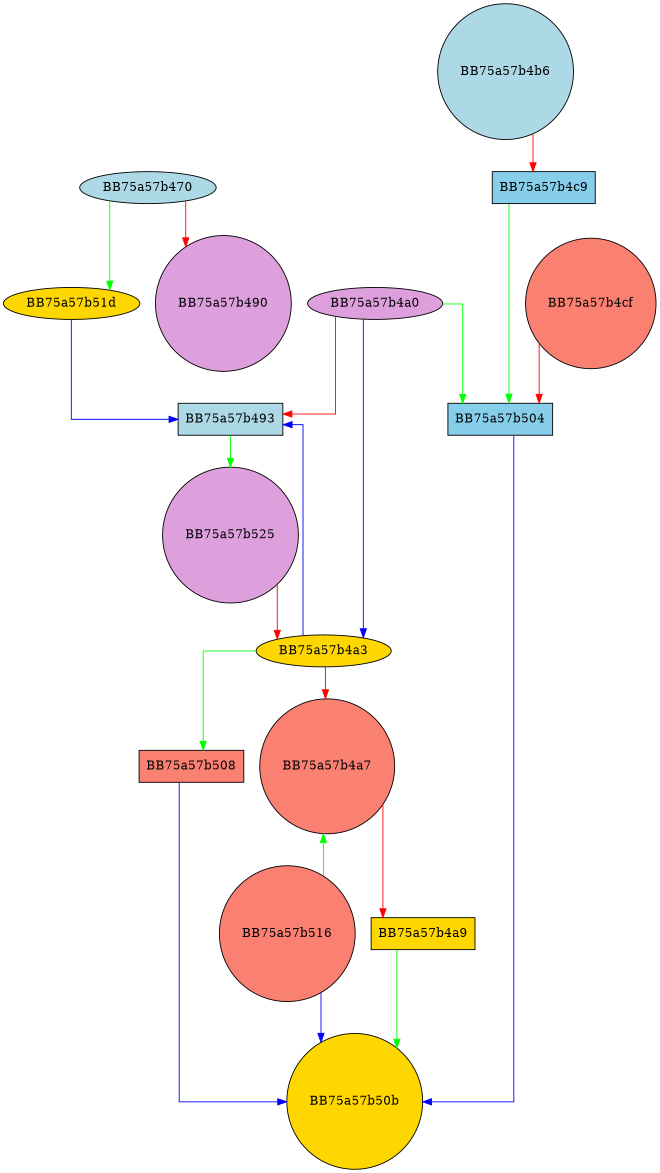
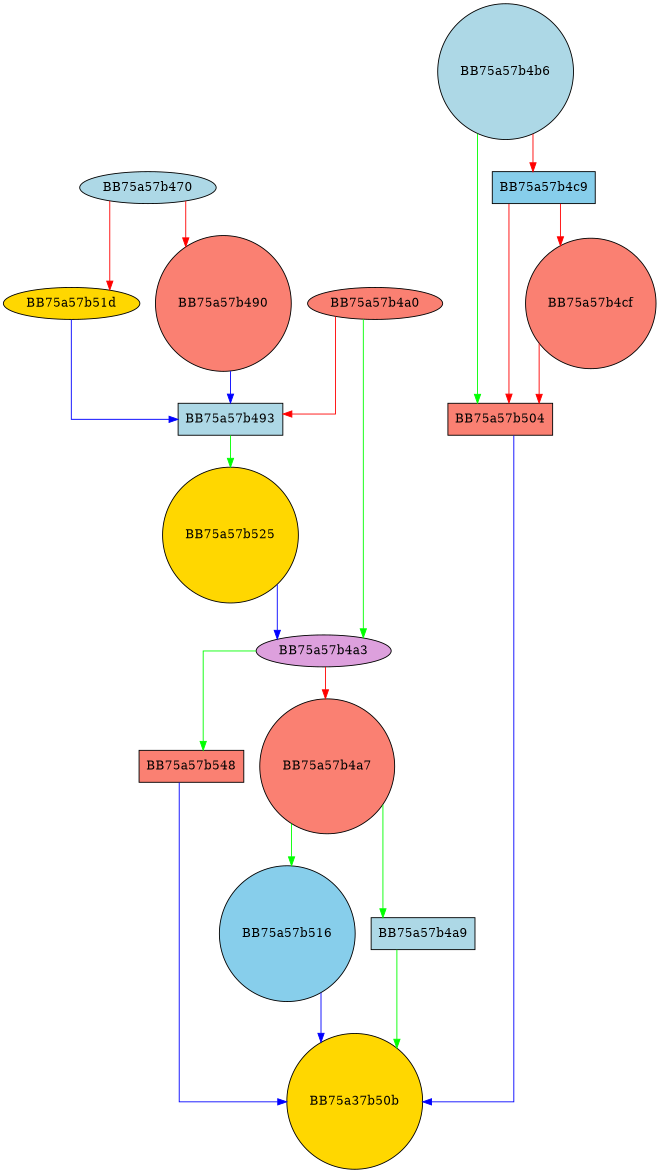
edge "BB75a57b4c9" -> "BB75a57b4cf": added
edge "BB75a57b470" -> "BB75a57b51d": color green -> red
edge "BB75a57b4c9" -> "BB75a57b504": color green -> red
node "BB75a57b490": fillcolor plum -> salmon
node "BB75a57b4a0": fillcolor plum -> salmon
edge "BB75a57b4a0" -> "BB75a57b504": now "BB75a57b4b6" -> "BB75a57b504"
node "BB75a57b504": fillcolor skyblue -> salmon
edge "BB75a57b4a0" -> "BB75a57b4a3": color blue -> green
edge "BB75a57b4a3" -> "BB75a57b493": now "BB75a57b490" -> "BB75a57b493"
node "BB75a57b525": fillcolor plum -> gold
edge "BB75a57b525" -> "BB75a57b4a3": color red -> blue
node "BB75a57b4a3": fillcolor gold -> plum
node "BB75a57b508": label "BB75a57b508" -> "BB75a57b548"
edge "BB75a57b4a7" -> "BB75a57b4a9": color red -> green
edge "BB75a57b516" -> "BB75a57b4a7": reversed
node "BB75a57b516": fillcolor salmon -> skyblue
node "BB75a57b4a9": fillcolor gold -> lightblue
node "BB75a57b50b": label "BB75a57b50b" -> "BB75a37b50b"
